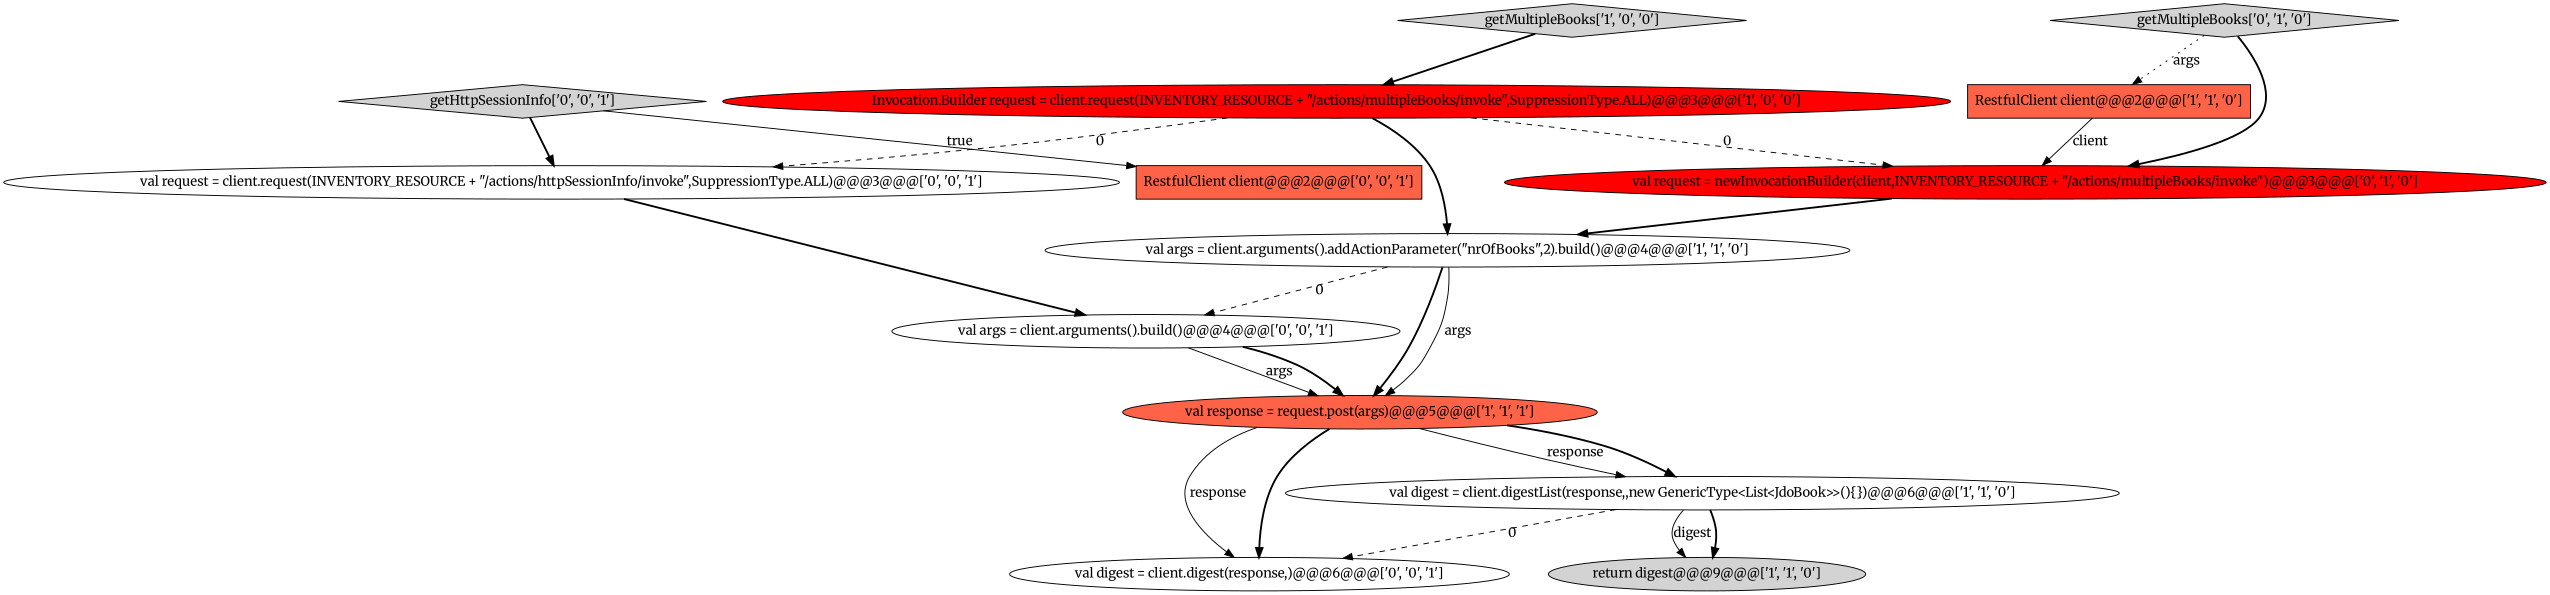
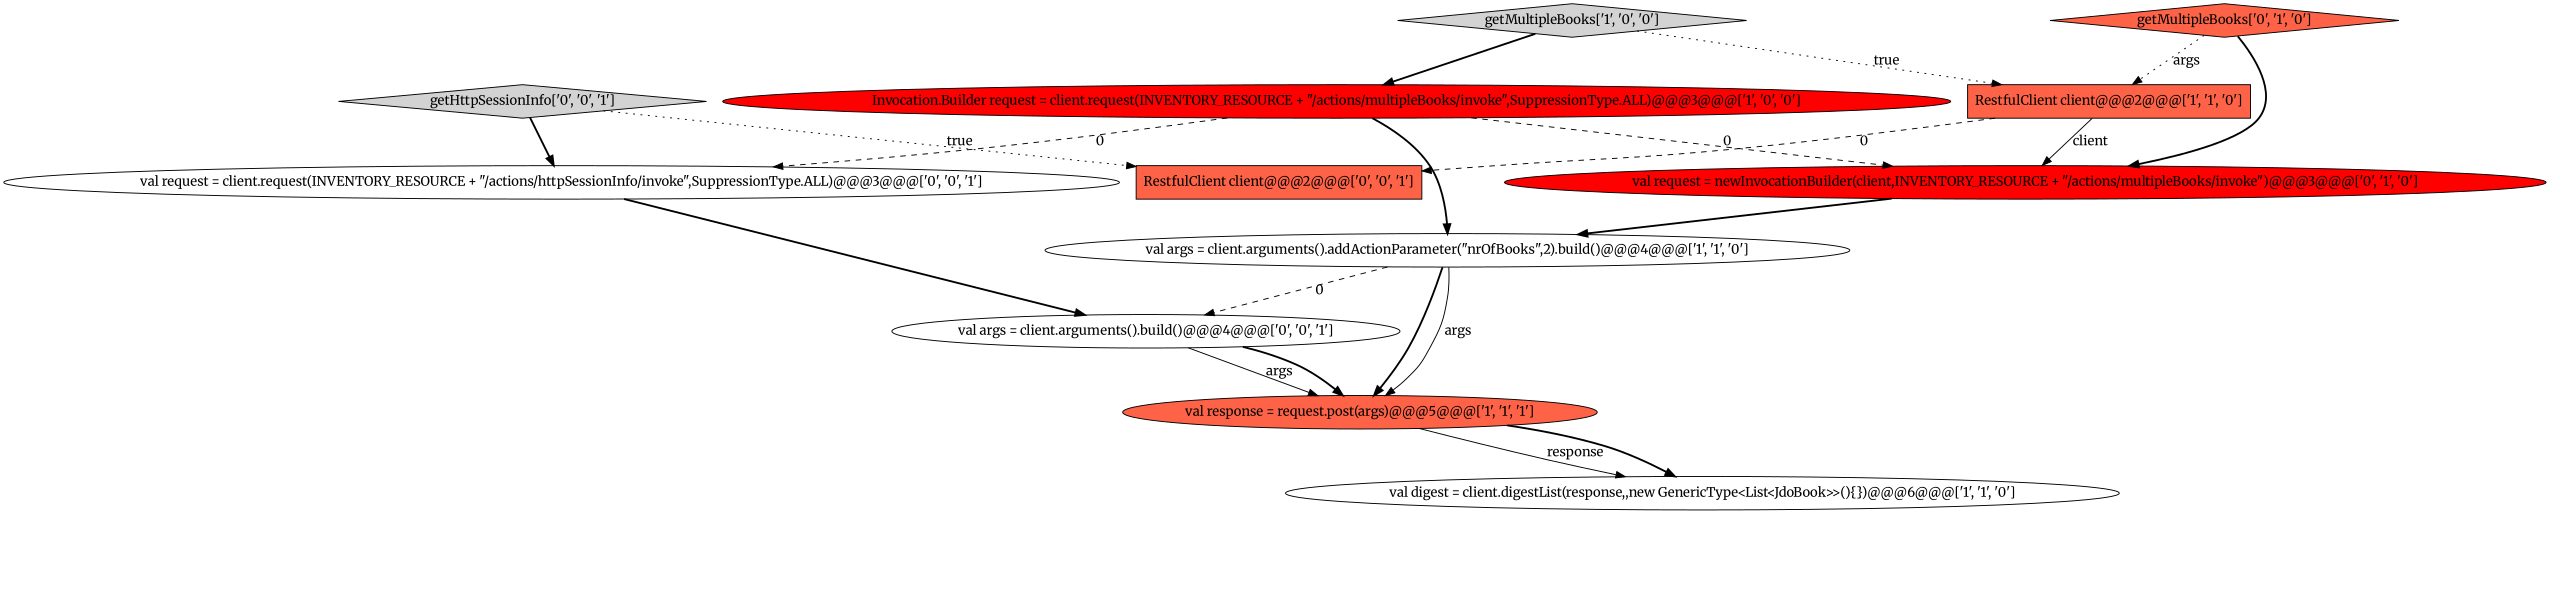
node "getMultipleBooks['0', '1', '0']": fillcolor lightgray -> tomato
edge "getMultipleBooks['1', '0', '0']" -> "RestfulClient client@@@2@@@['1', '1', '0']": added, label "true"
edge "getHttpSessionInfo['0', '0', '1']" -> "RestfulClient client@@@2@@@['0', '0', '1']": style solid -> dotted
edge "RestfulClient client@@@2@@@['1', '1', '0']" -> "RestfulClient client@@@2@@@['0', '0', '1']": added, label "0"
node "val digest = client.digest(response,)@@@6@@@['0', '0', '1']": removed
node "return digest@@@9@@@['1', '1', '0']": removed
